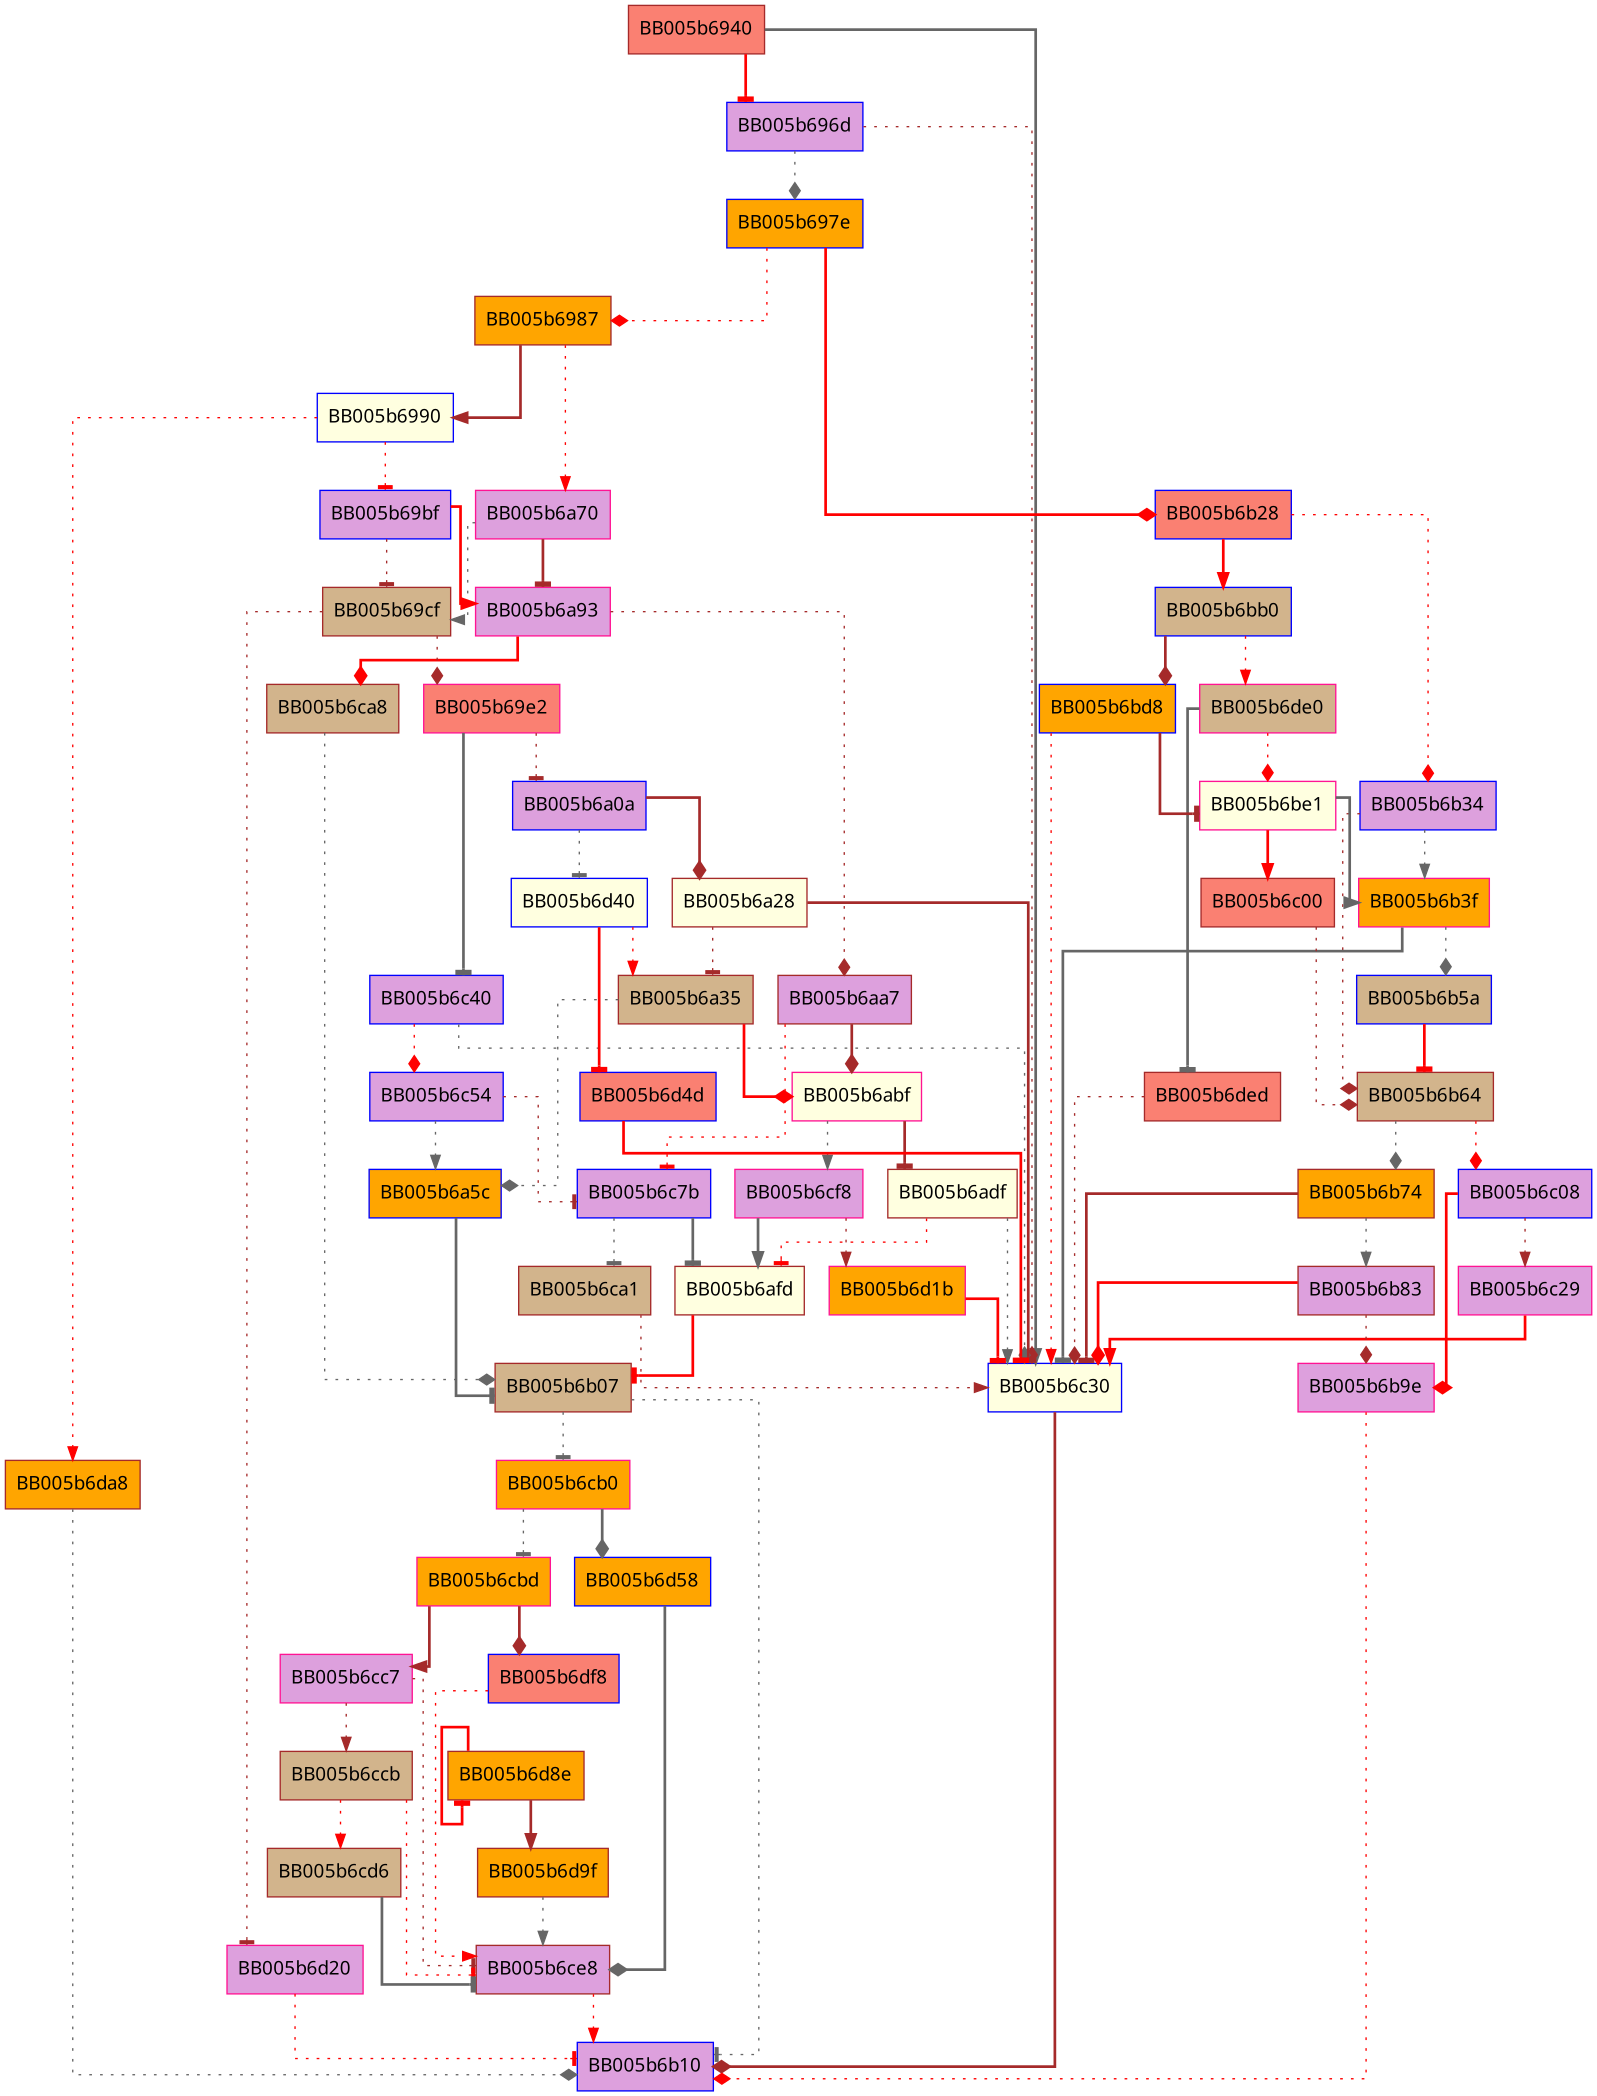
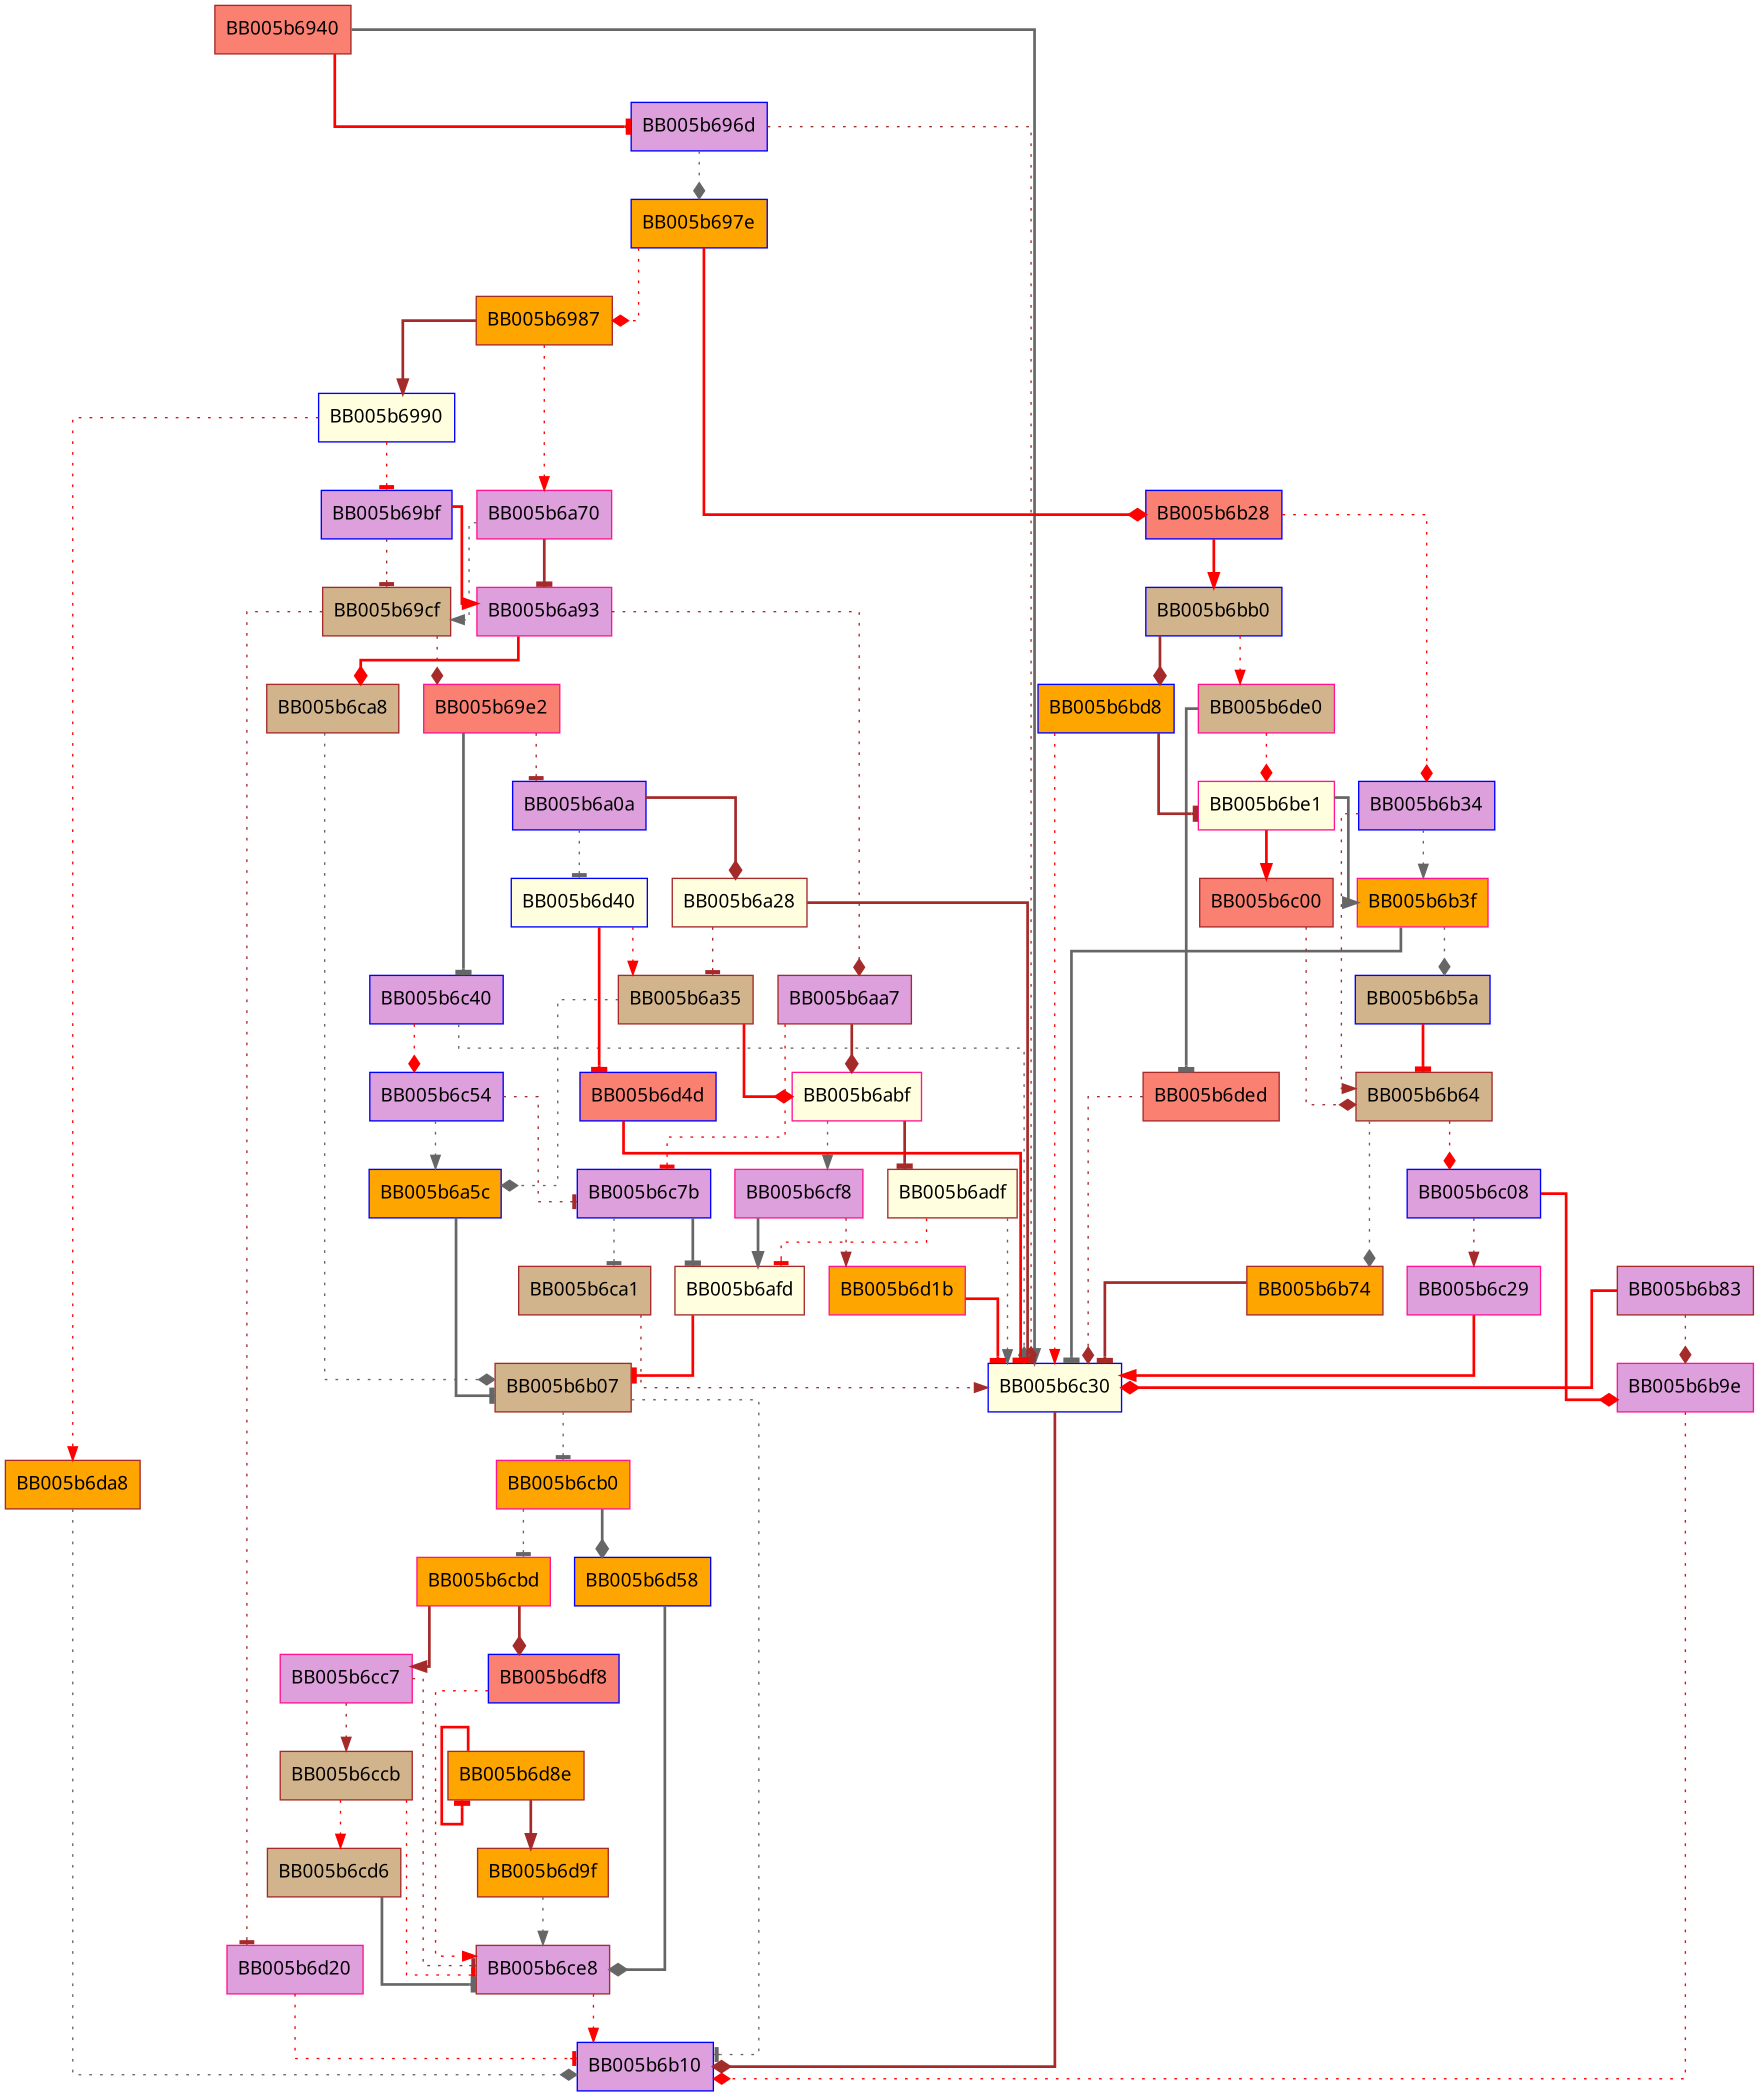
edge "BB005b6b34" -> "BB005b6b64": arrowhead diamond -> normal
edge "BB005b6b74" -> "BB005b6b83": removed
